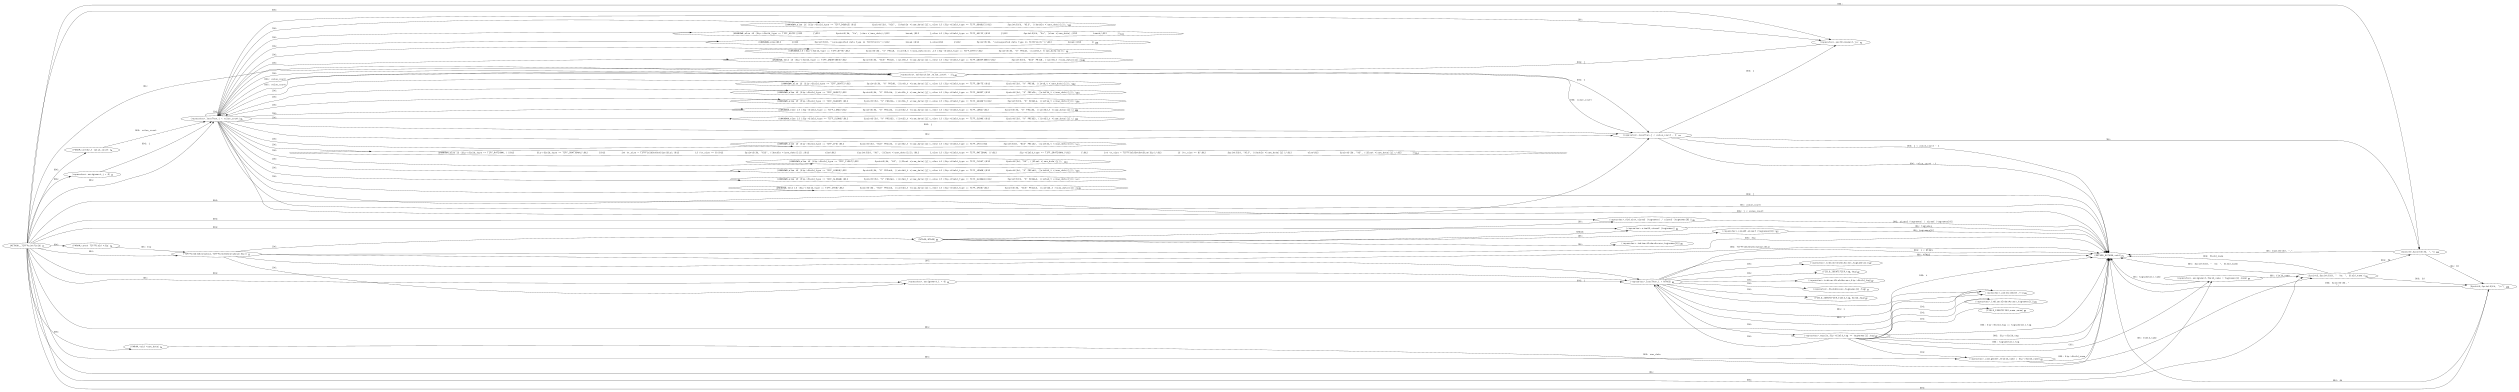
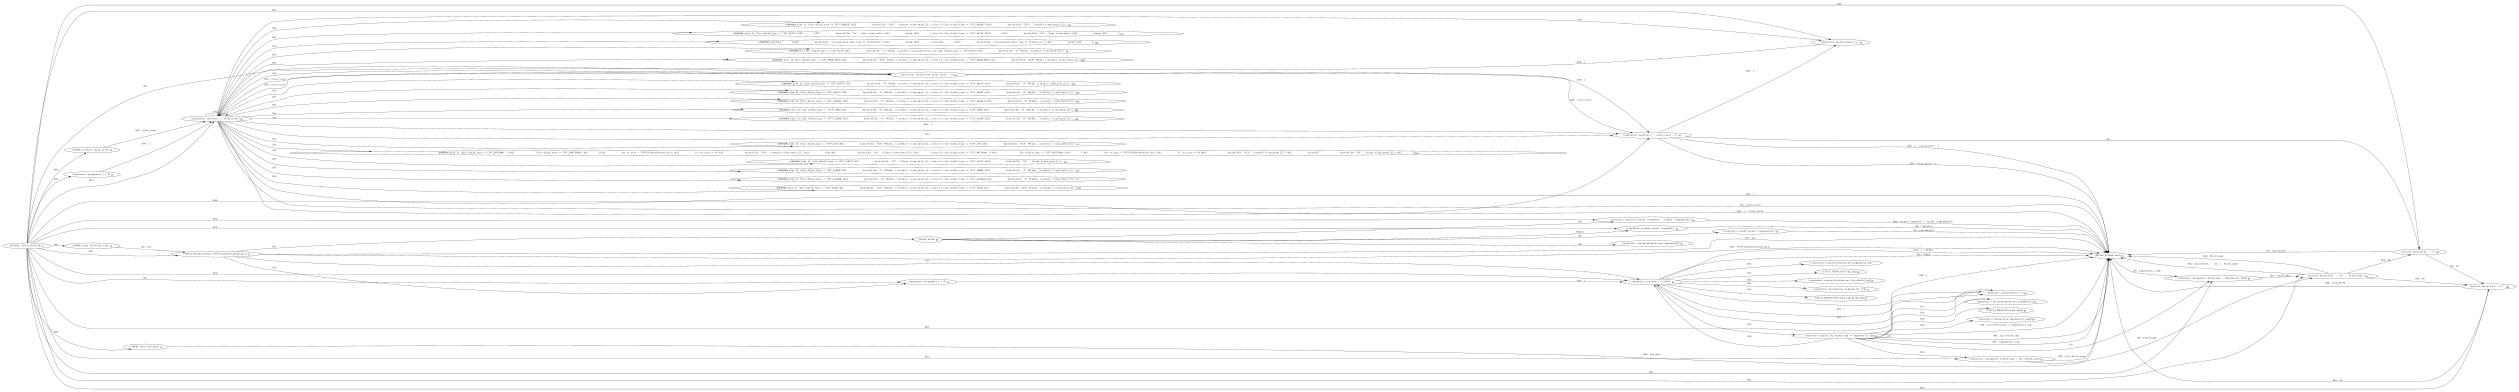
edge "(<operator>.assignment,field_name = tagnames[i].name)" -> "(METHOD_RETURN,void)": reversed
node "(<operator>.fieldAccess,tagnames[i].name)": added
